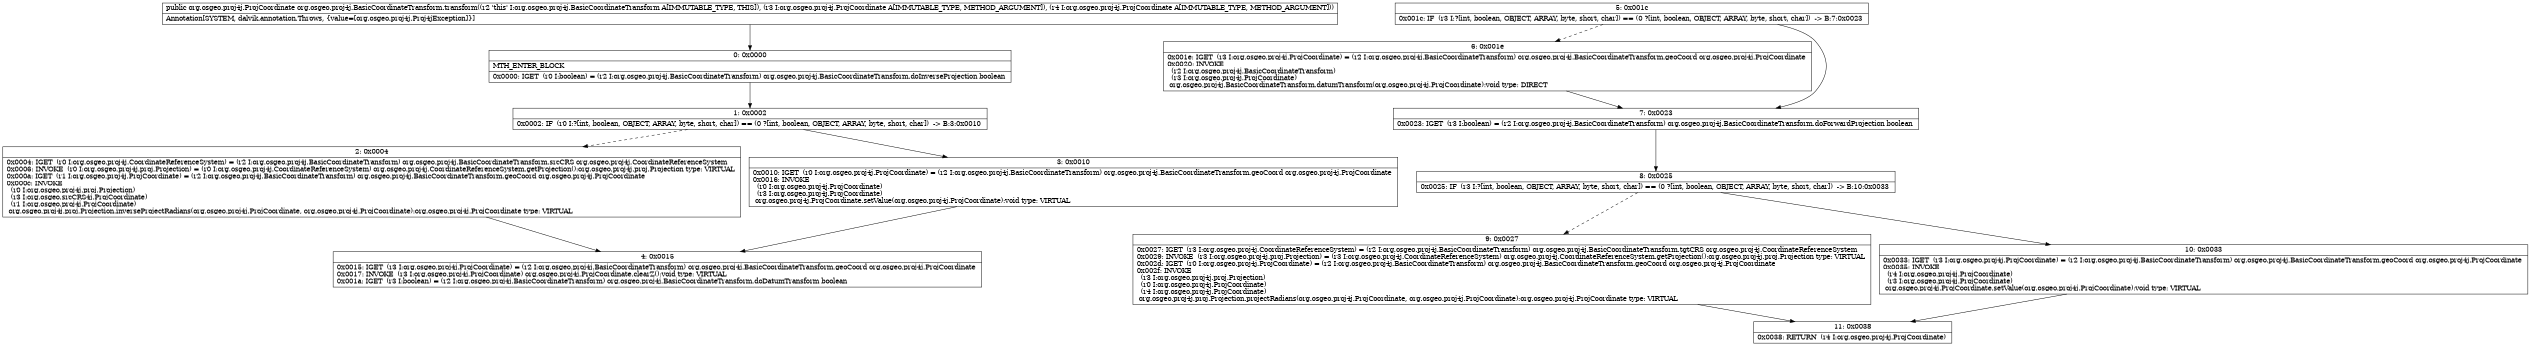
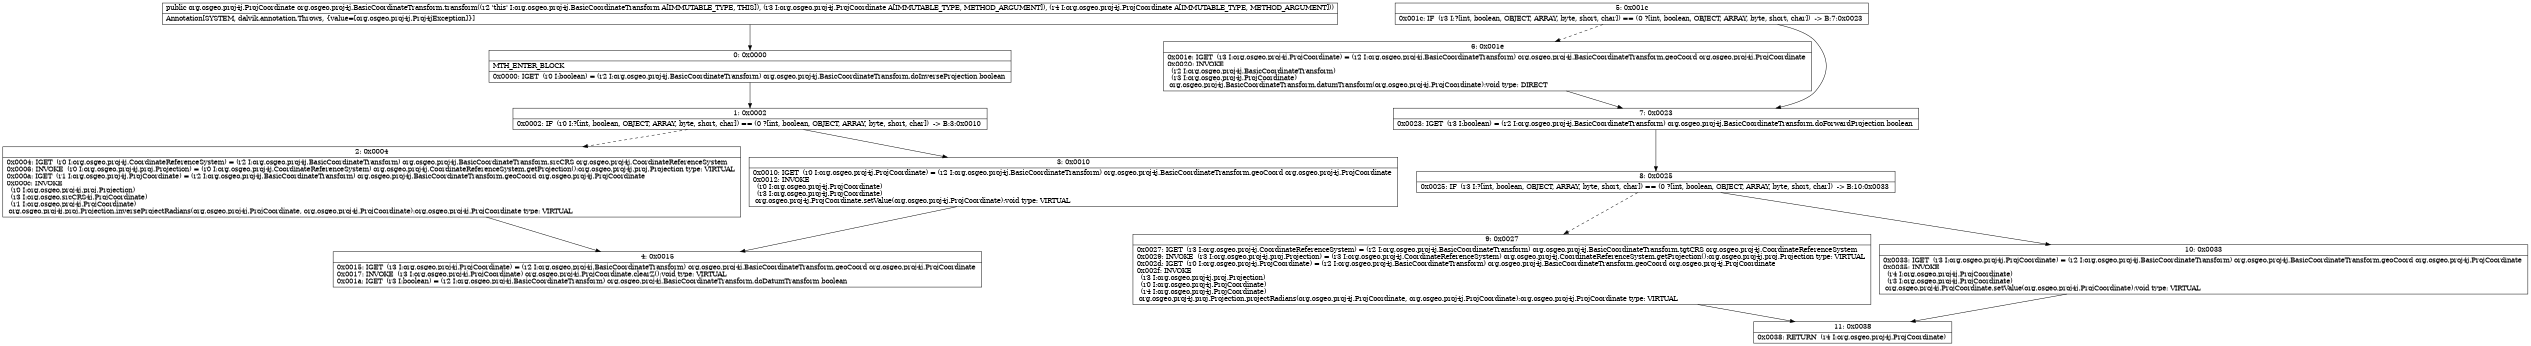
node "3: 0x0010": text "0x0016: INVOKE" -> "0x0012: INVOKE"
